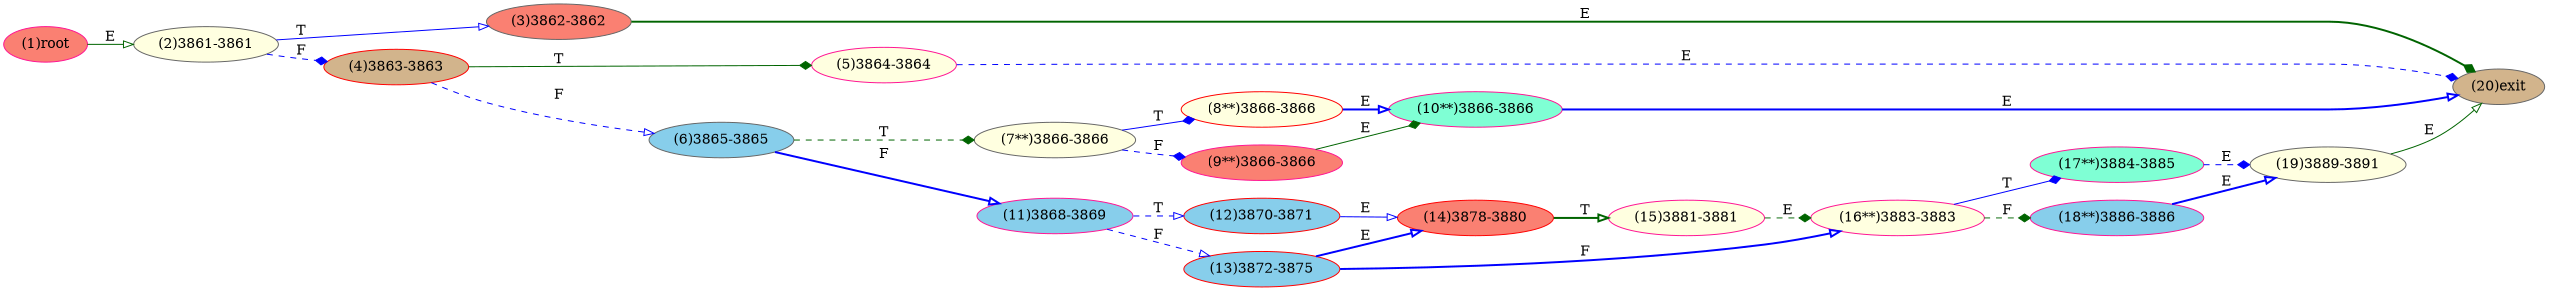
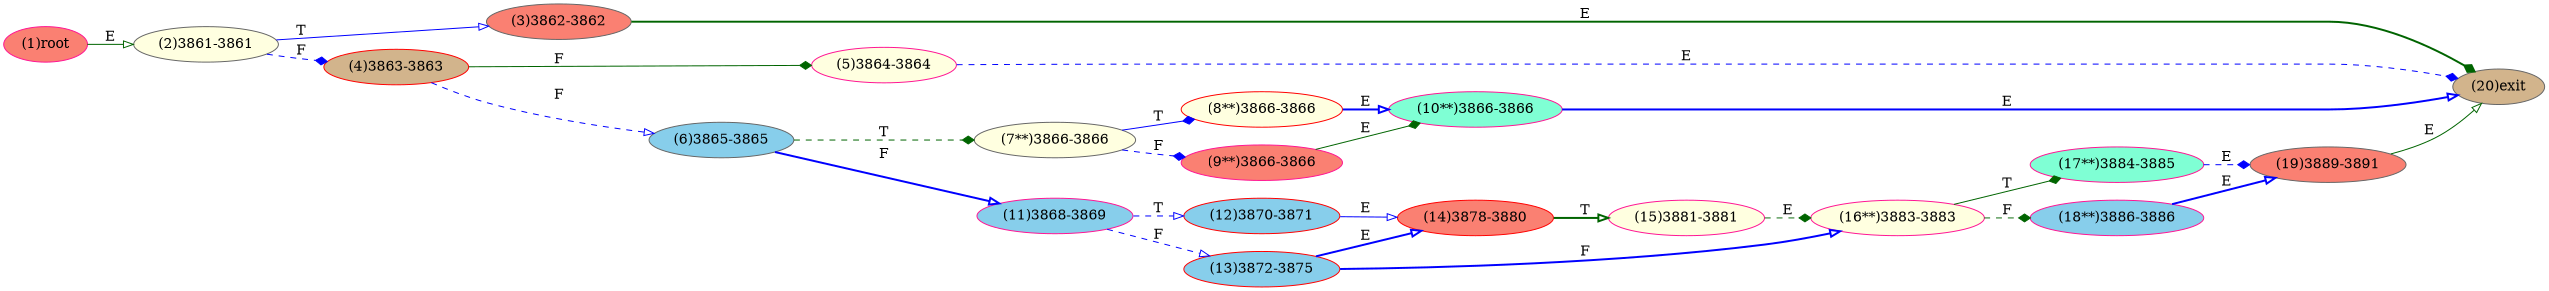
edge "(4)3863-3863" -> "(5)3864-3864": label "T" -> "F"
node "(19)3889-3891": fillcolor lightyellow -> salmon
edge "(16**)3883-3883" -> "(17**)3884-3885": color blue -> darkgreen
